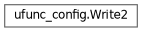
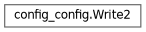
node "ufunc_config.Write2": label "ufunc_config.Write2" -> "config_config.Write2"
